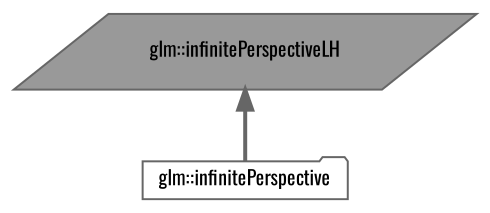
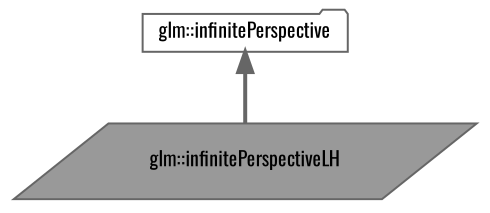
edge "glm::infinitePerspective" -> "glm::infinitePerspectiveLH": reversed
